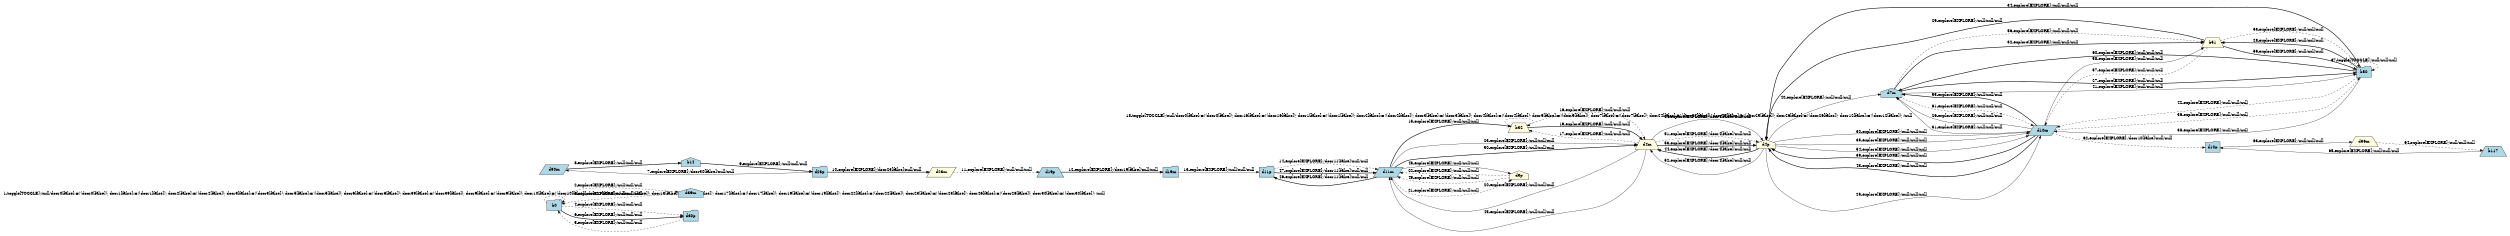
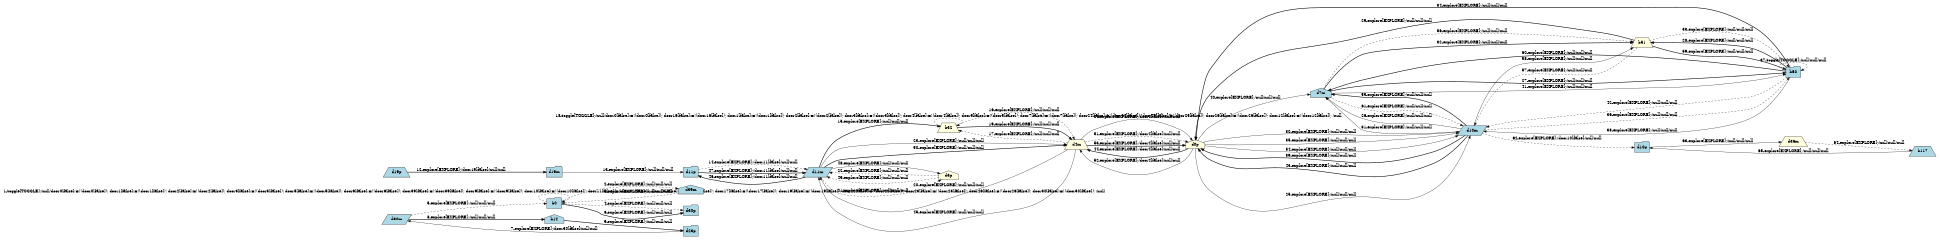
node "d4p": label "d4p" -> "d0p"
node "d23m": removed
edge "d30p" -> "b0": now "d30m" -> "b0"
